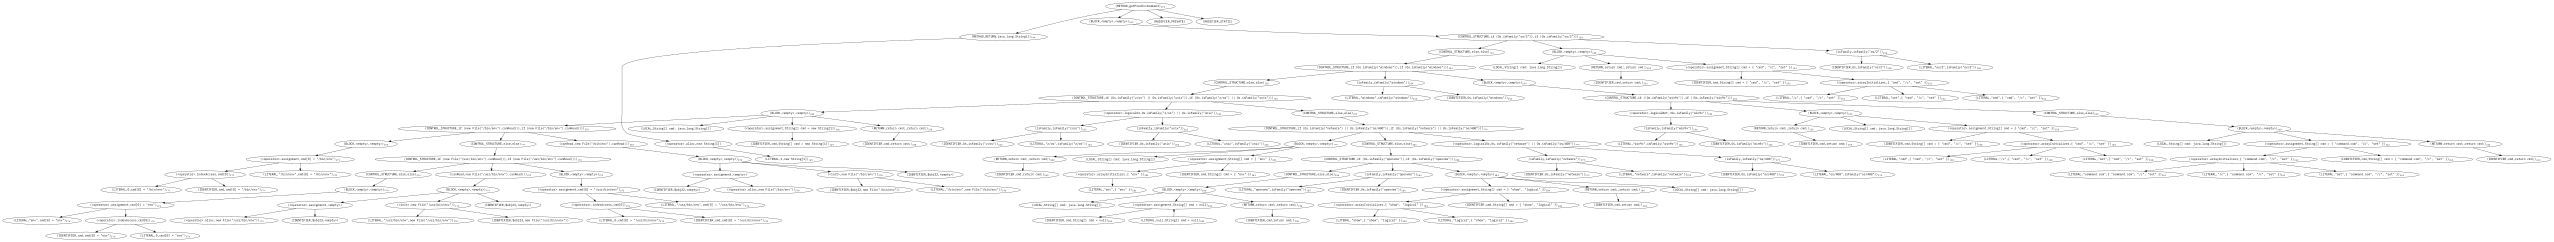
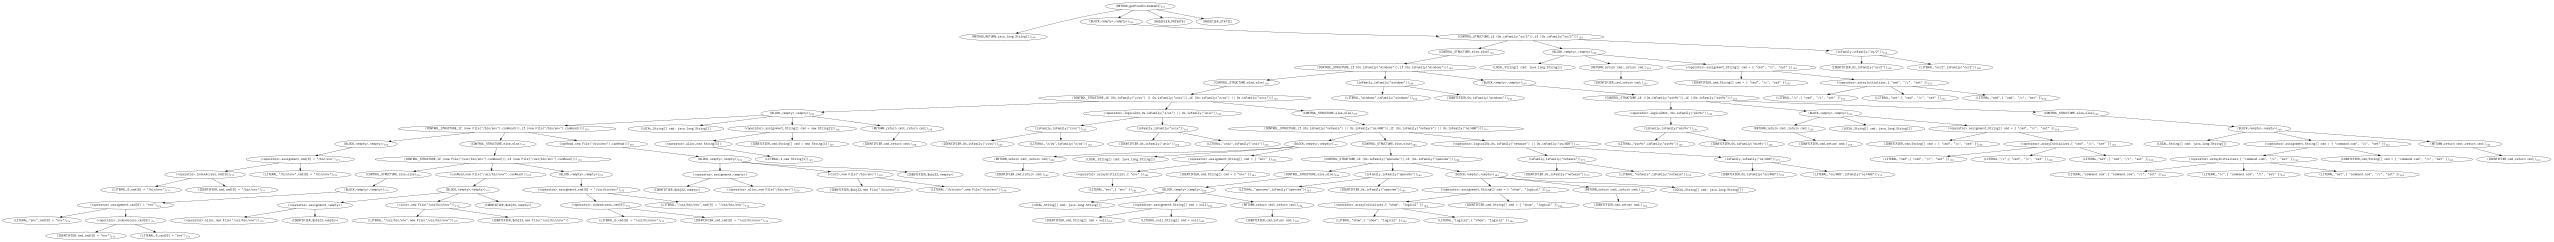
edge "(METHOD_RETURN,java.lang.String[])" -> "(<operator>.alloc,new String[1])": now "(<operator>.assignment,String[] cmd = new String[1])" -> "(<operator>.alloc,new String[1])"
edge "(LITERAL,null,String[] cmd = null)" -> "(<operator>.assignment,String[] cmd = null)": reversed
